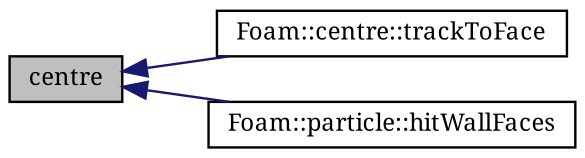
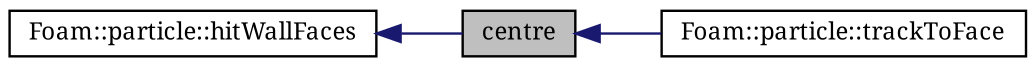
node "Foam::centre::trackToFace": label "Foam::centre::trackToFace" -> "Foam::particle::trackToFace"
edge "Foam::particle::hitWallFaces" -> "centre": reversed
